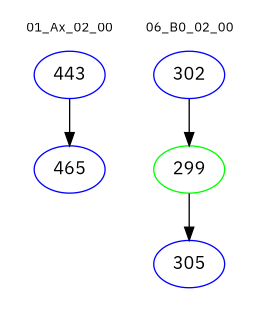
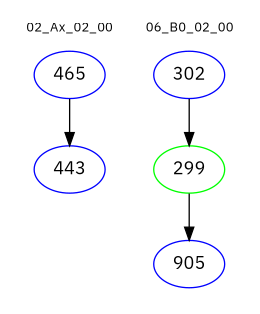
cluster "01_Ax_02_00": label "01_Ax_02_00" -> "02_Ax_02_00"
edge "443" -> "465": reversed
node "305": label "305" -> "905"
